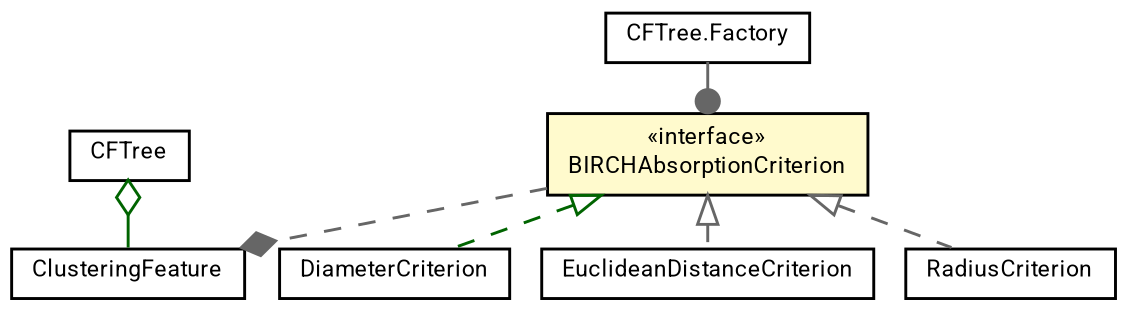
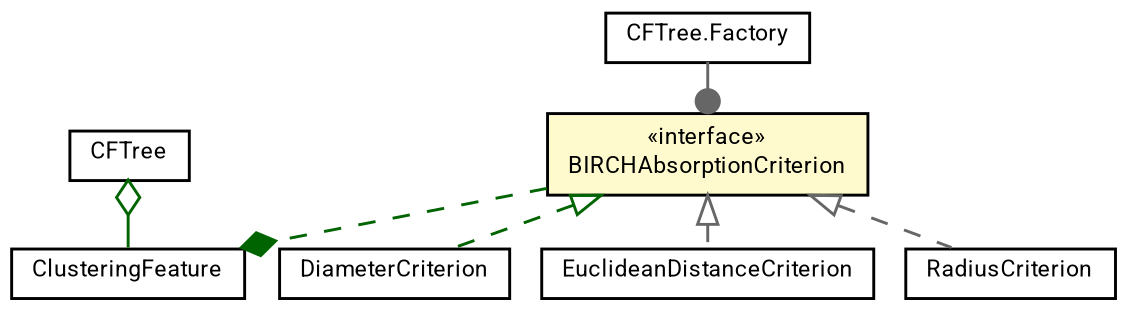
edge "BIRCHAbsorptionCriterion" -> "ClusteringFeature": color gray40 -> darkgreen
